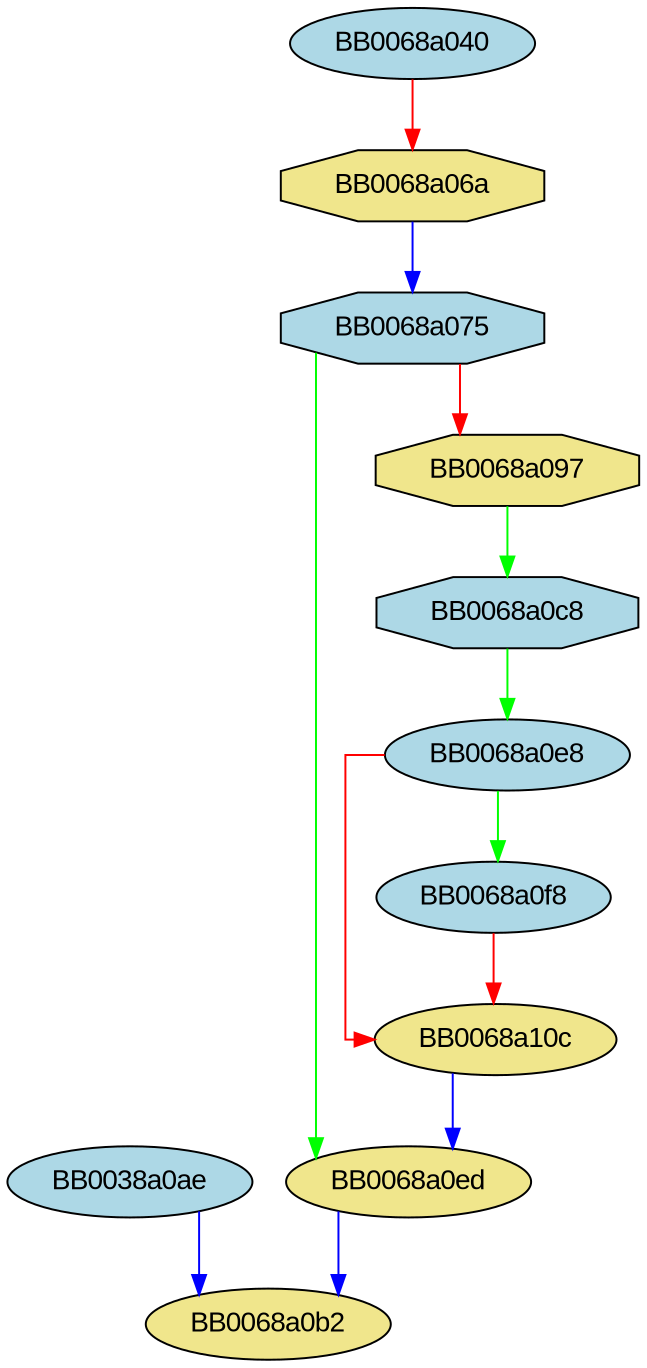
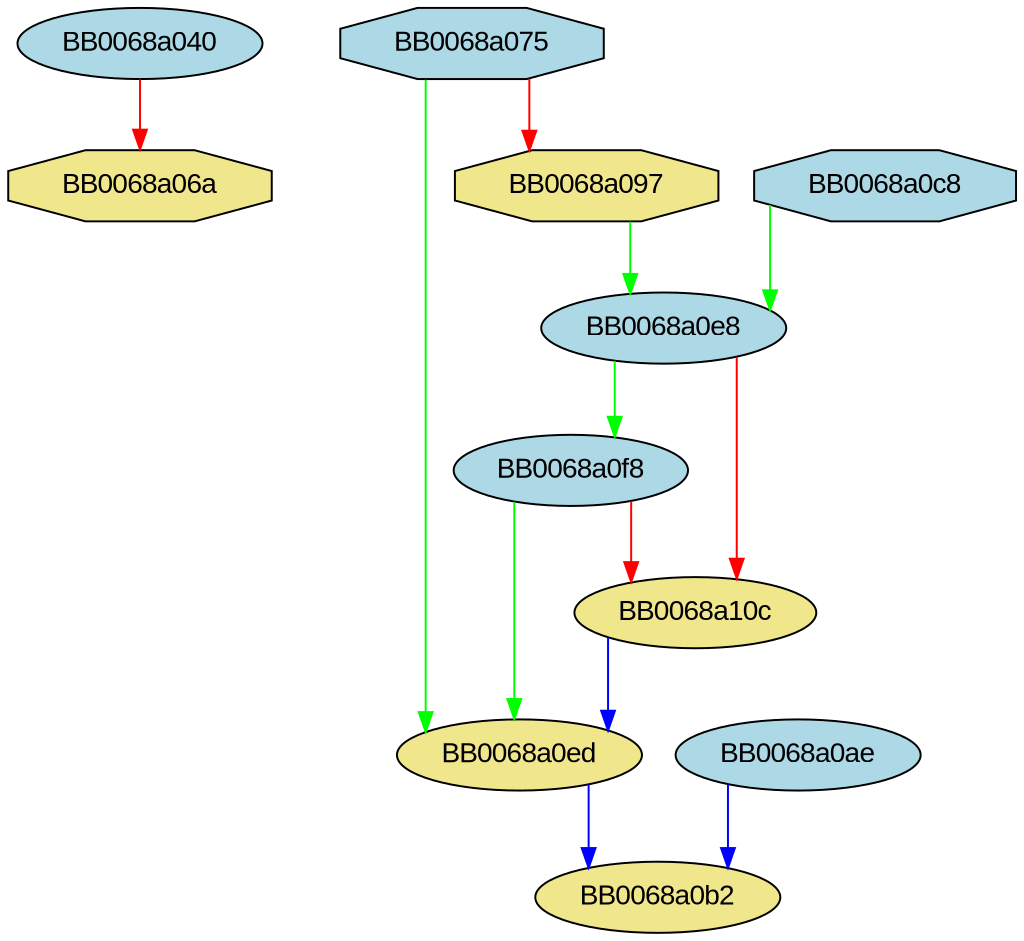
edge "BB0068a06a" -> "BB0068a075": removed
edge "BB0068a097" -> "BB0068a0c8": now "BB0068a097" -> "BB0068a0e8"
edge "BB0068a0f8" -> "BB0068a0ed": added
node "BB0038a0ae": label "BB0038a0ae" -> "BB0068a0ae"
